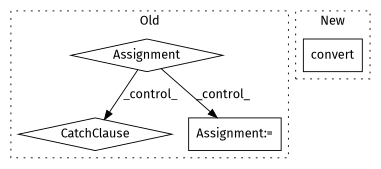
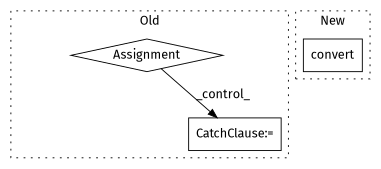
node "CatchClause": removed
node "Assignment:=": label "Assignment:=" -> "CatchClause:="
